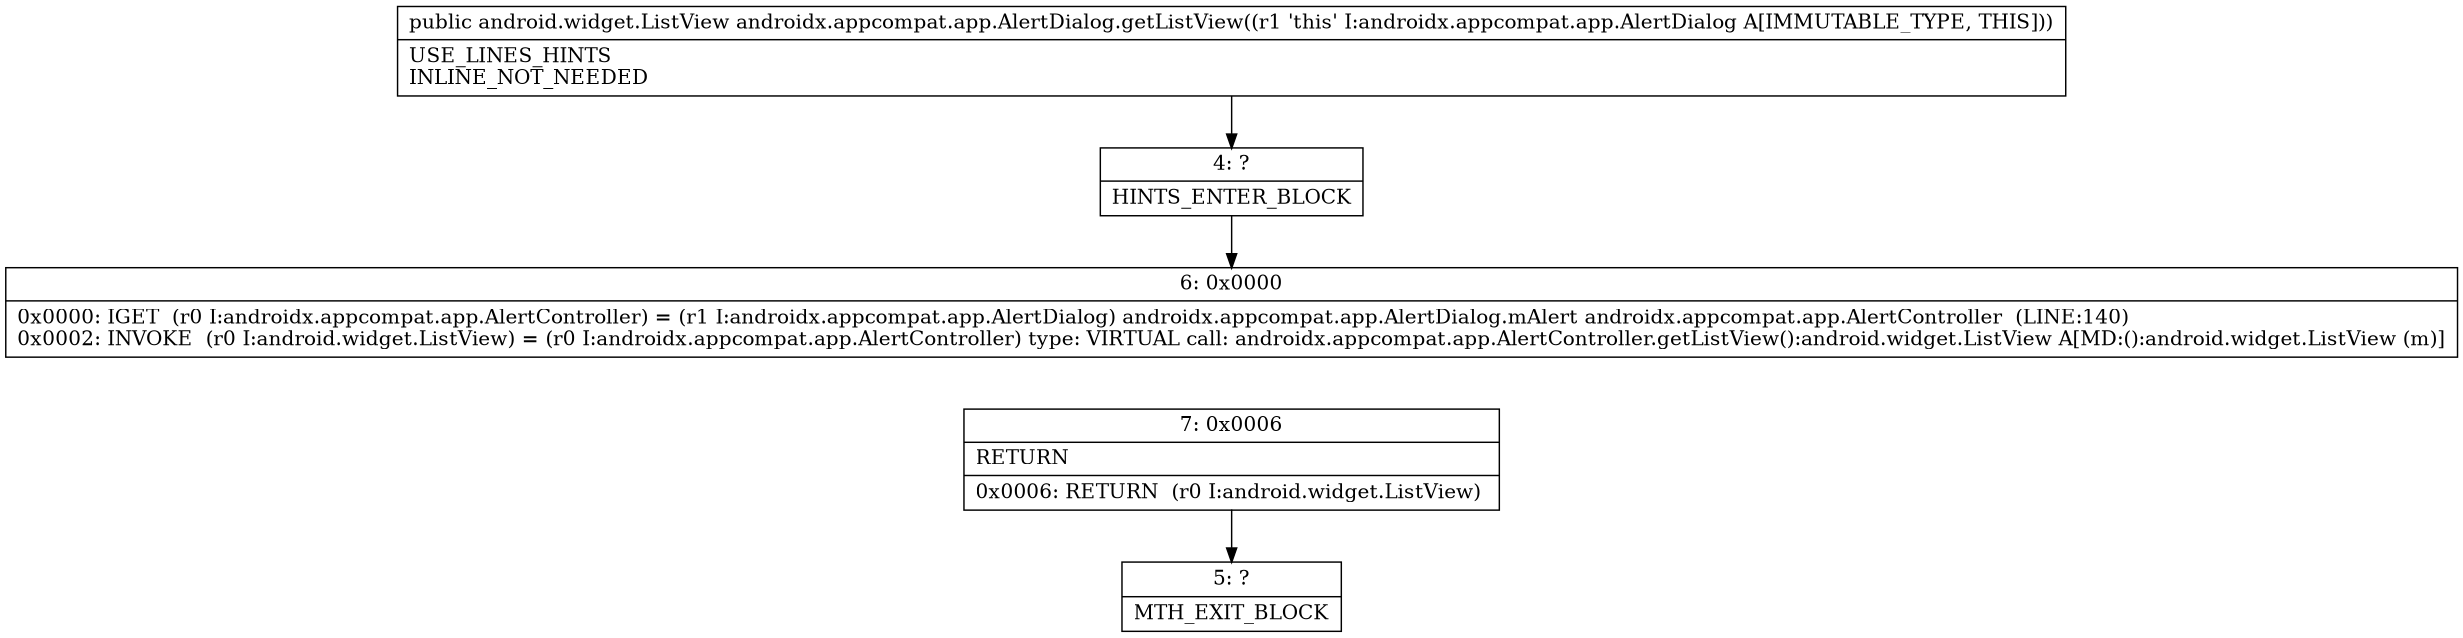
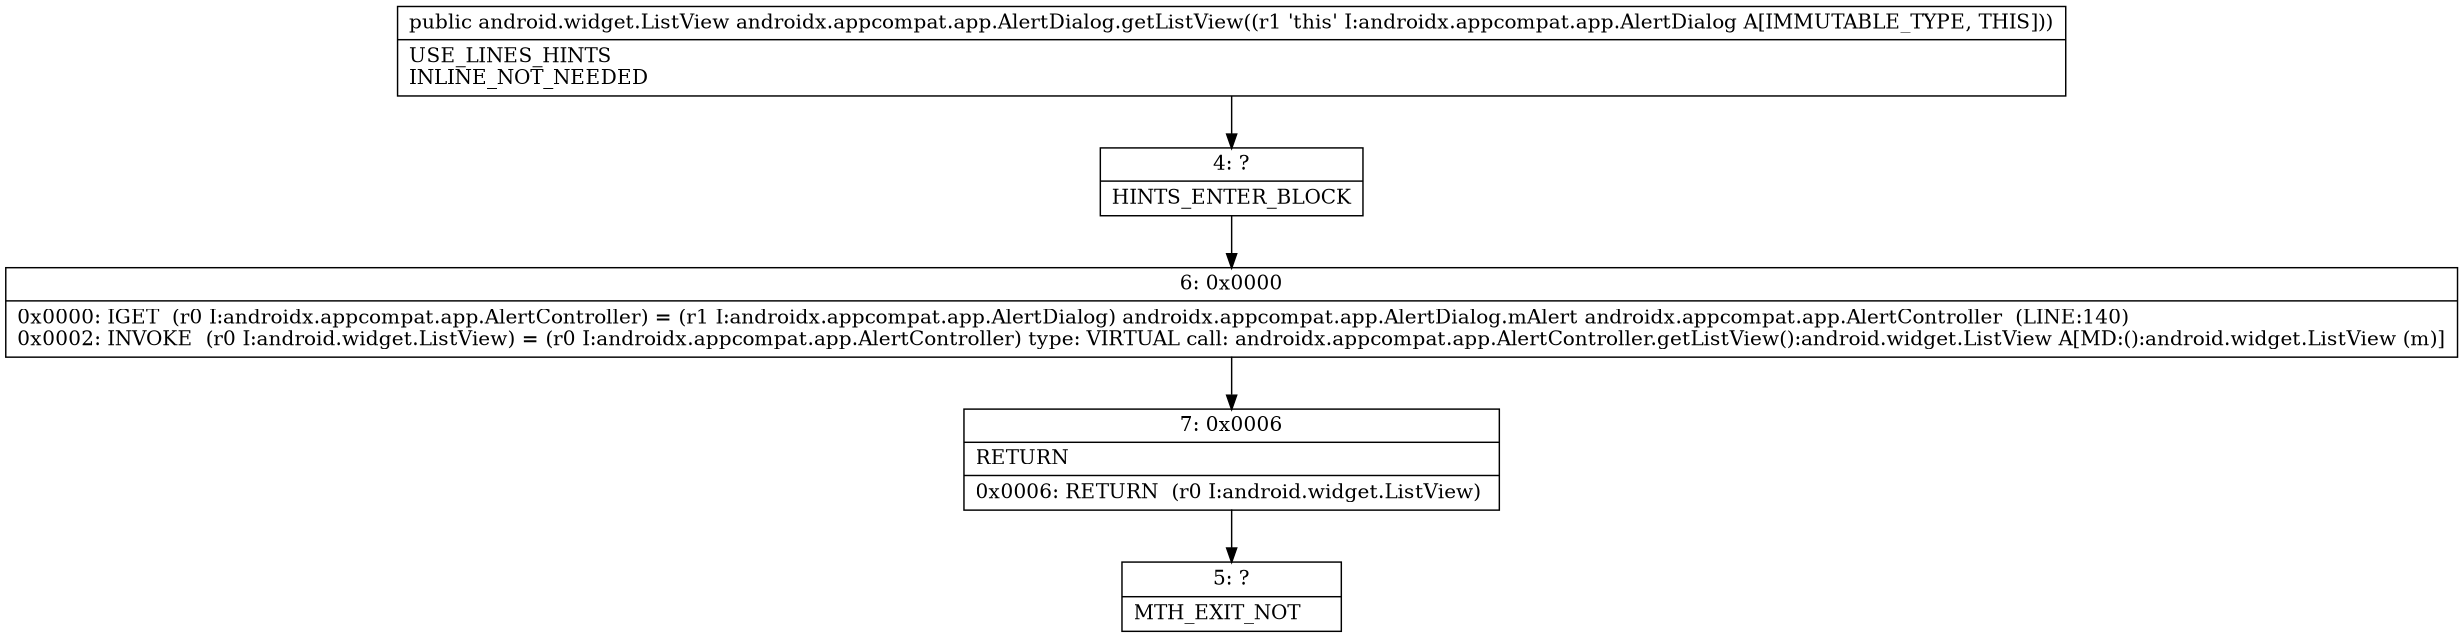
edge "6: 0x0000" -> "7: 0x0006": added
node "5: ?": text "MTH_EXIT_BLOCK" -> "MTH_EXIT_NOT"
